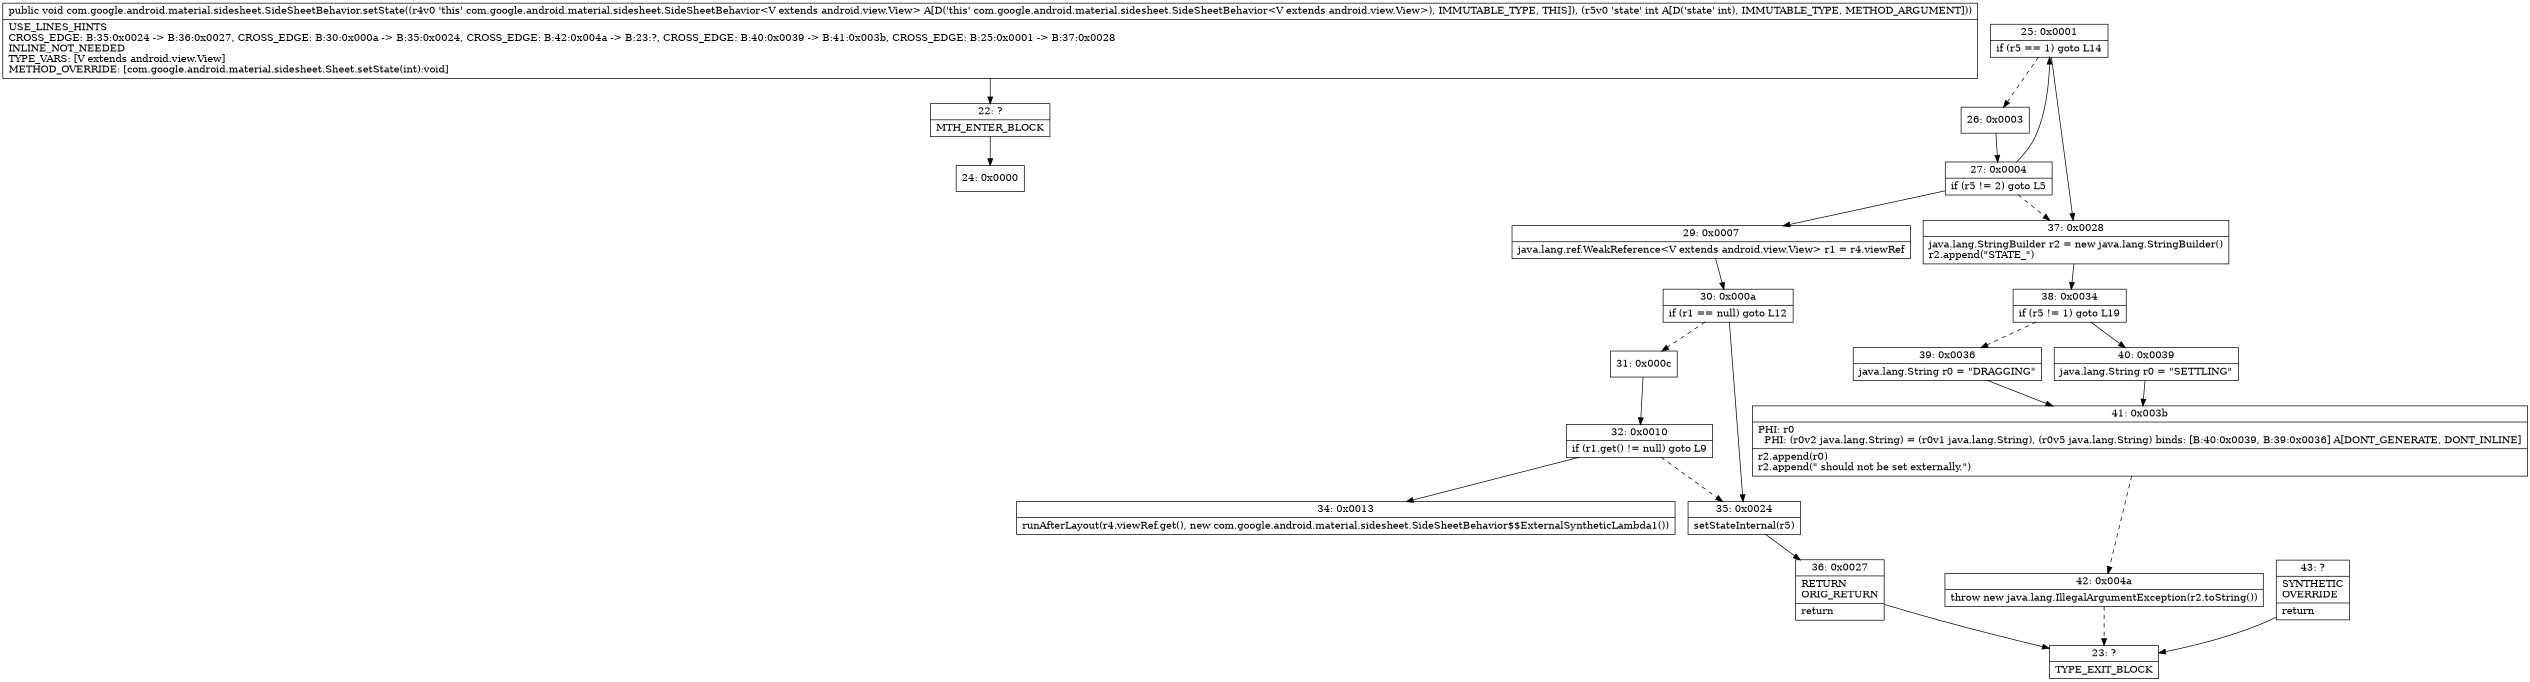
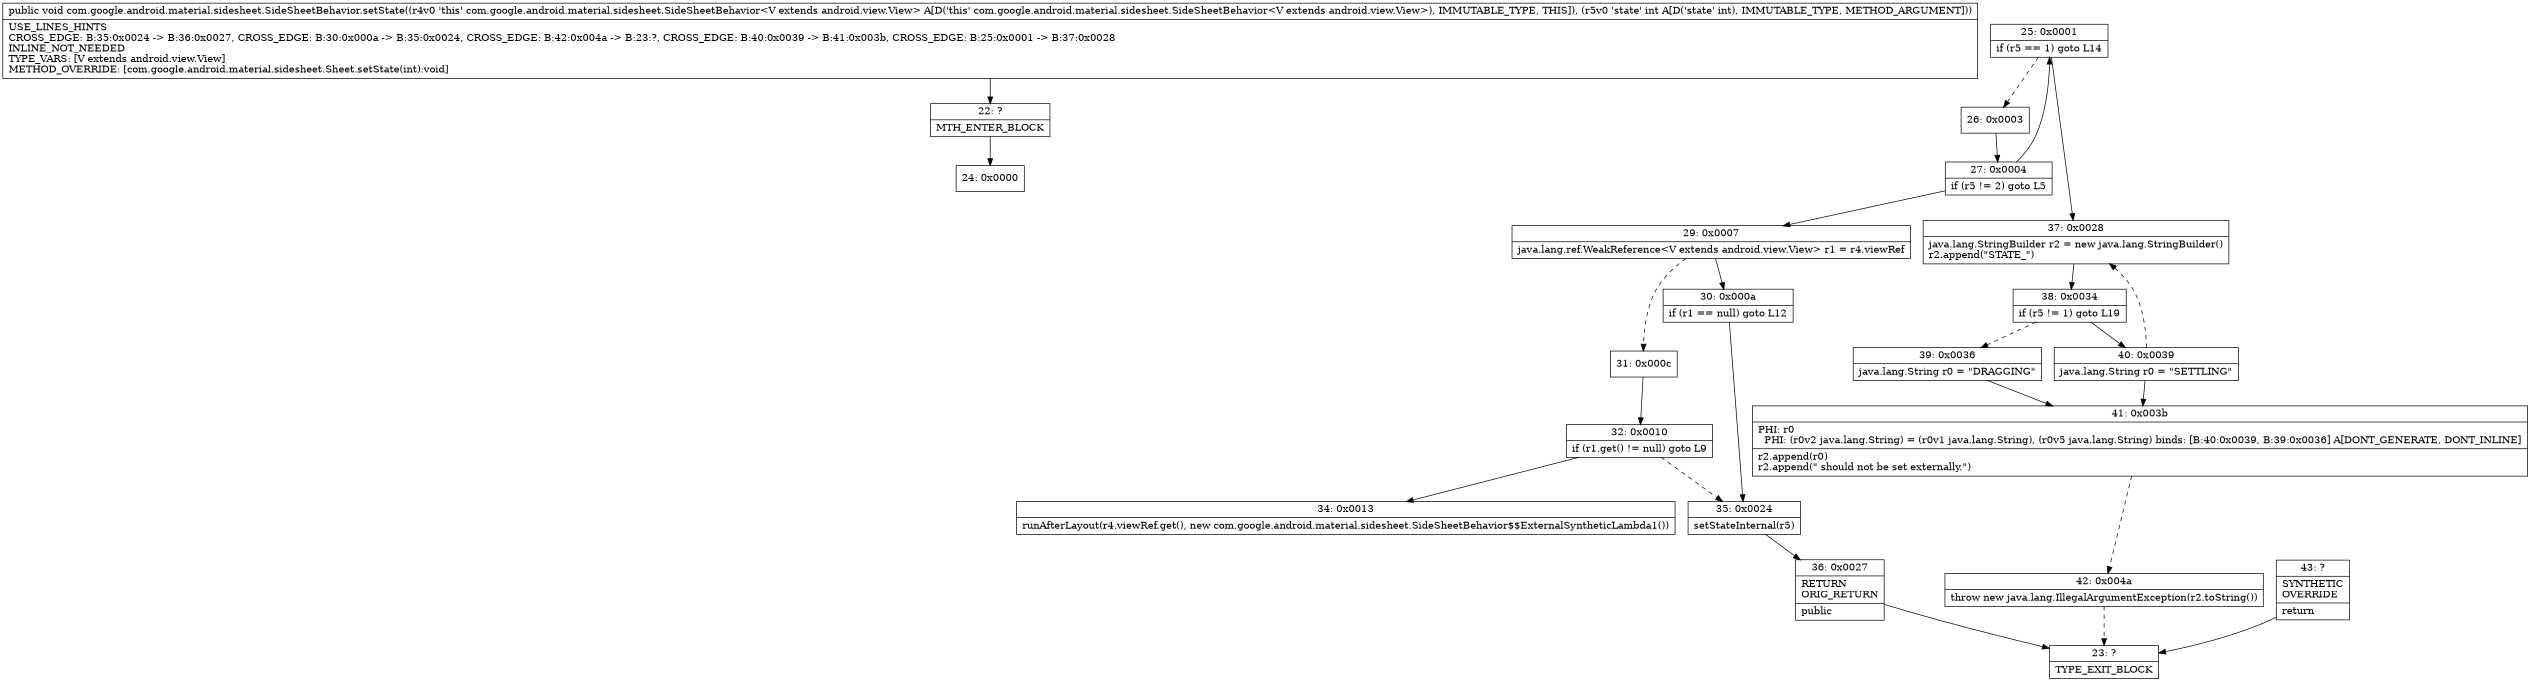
edge "27: 0x0004" -> "37: 0x0028": now "40: 0x0039" -> "37: 0x0028"
edge "30: 0x000a" -> "31: 0x000c": now "29: 0x0007" -> "31: 0x000c"
node "36: 0x0027": text "return" -> "public"
